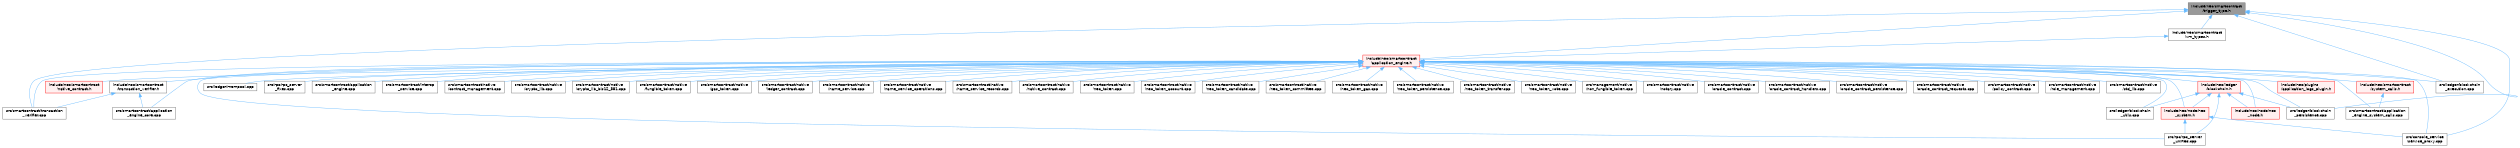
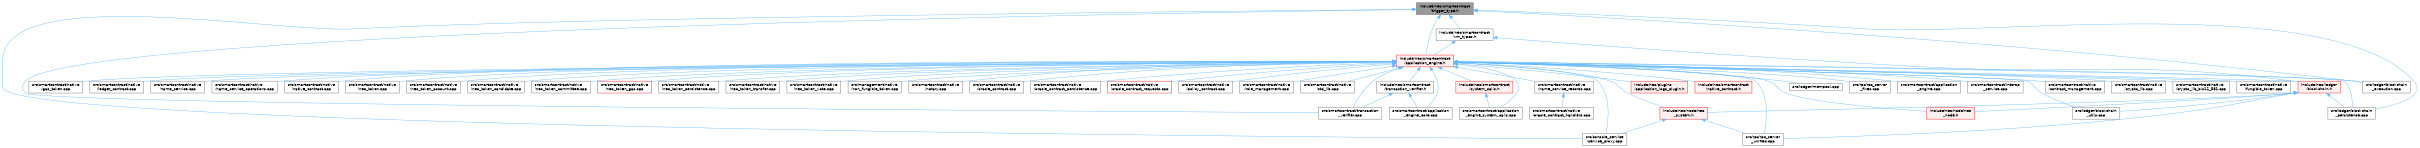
edge "include/neo/ledger /blockchain.h" -> "include/neo/smartcontract /vm_types.h": added
edge "src/smartcontract/native /oracle_contract_handlers.cpp" -> "include/neo/smartcontract /application_engine.h": now "src/smartcontract/native /oracle_contract_handlers.cpp" -> "src/smartcontract/native /name_service_records.cpp"
node "src/smartcontract/native /neo_token_gas.cpp": color grey40 -> red
node "src/smartcontract/native /oracle_contract_requests.cpp": color grey40 -> red
